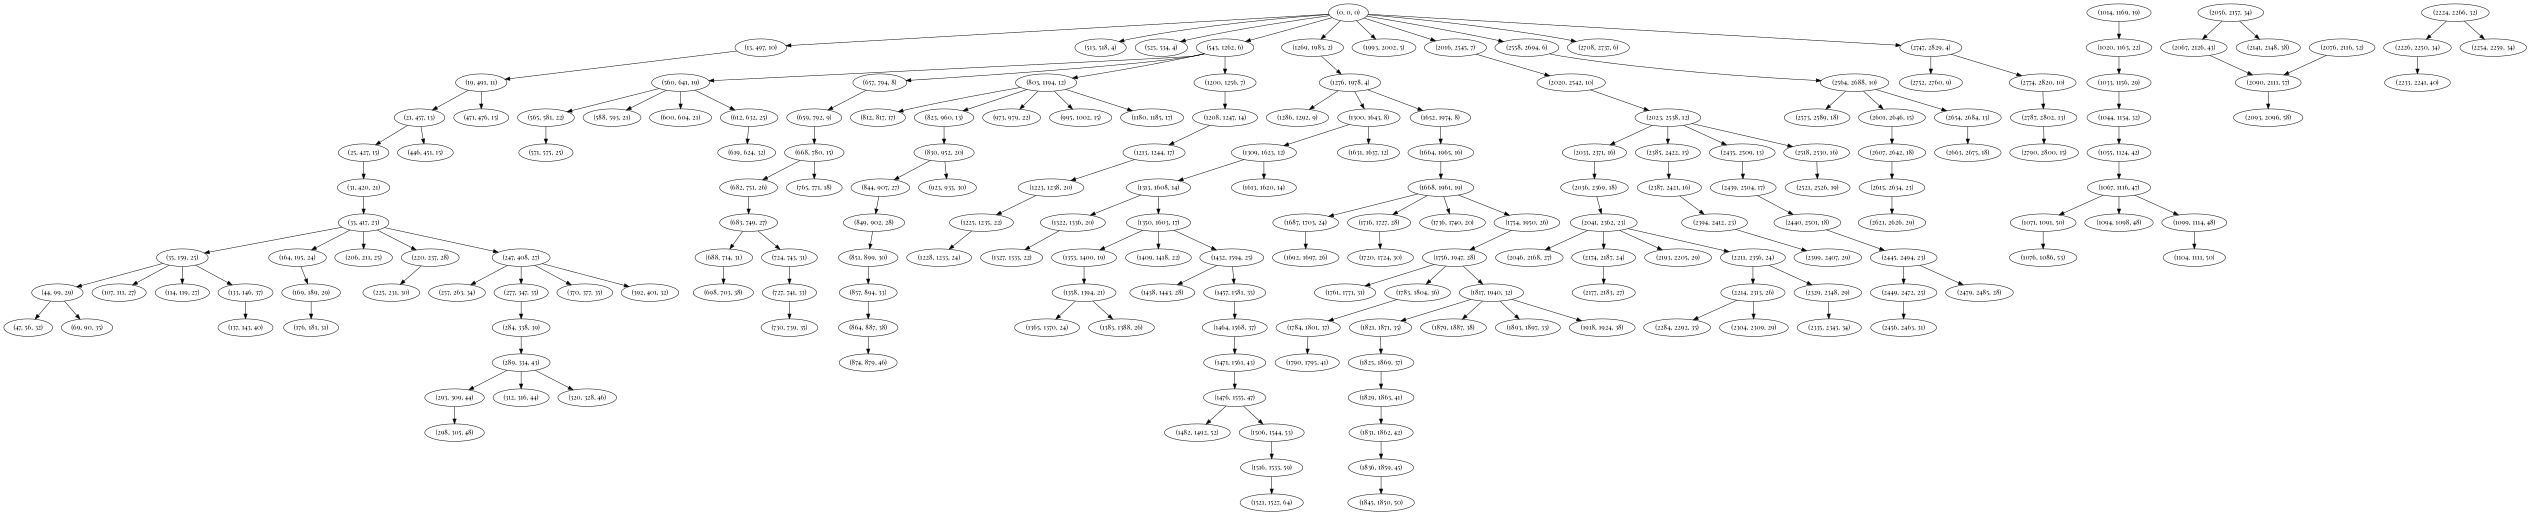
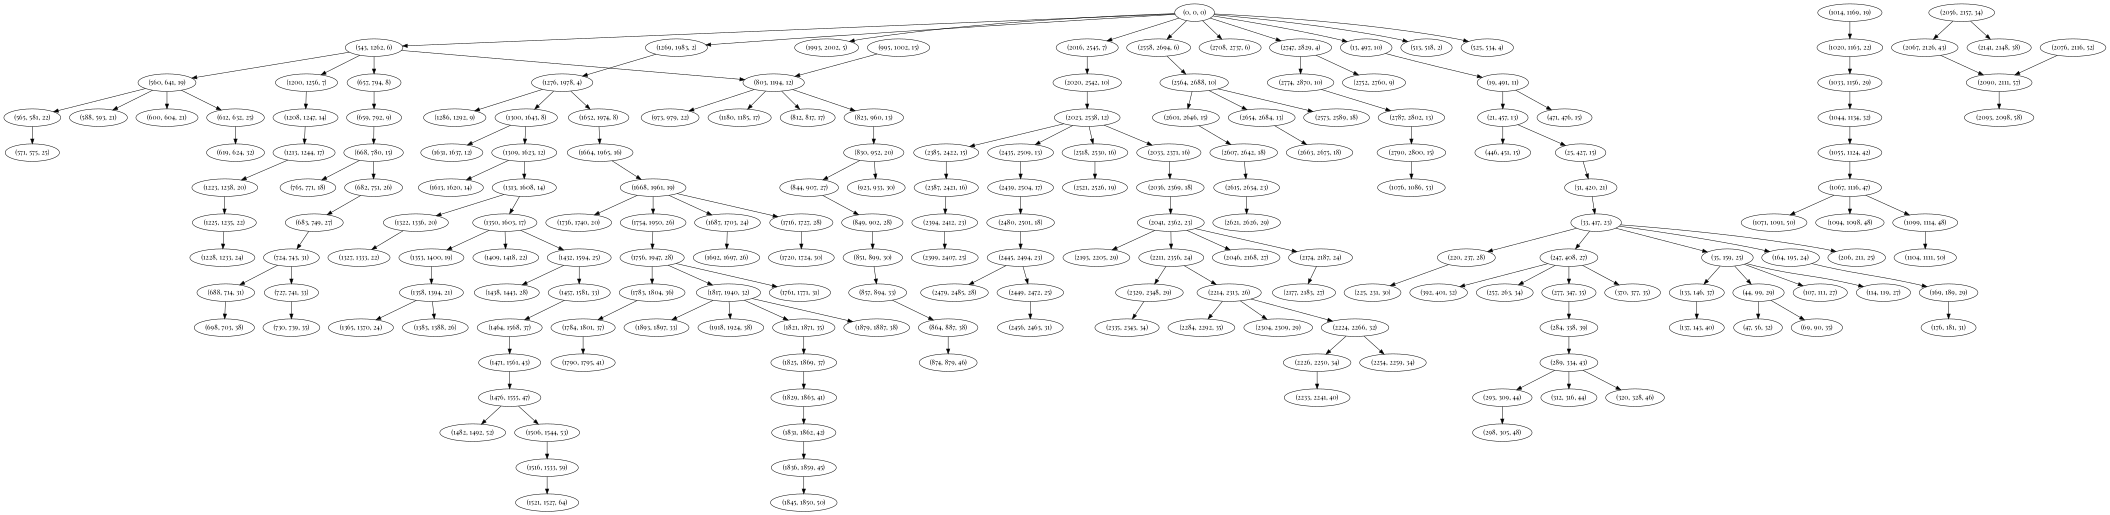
node "(513, 518, 4)": label "(513, 518, 4)" -> "(513, 518, 2)"
node "(2774, 2820, 10)": label "(2774, 2820, 10)" -> "(2774, 2870, 10)"
edge "(803, 1194, 12)" -> "(995, 1002, 15)": reversed
node "(2093, 2096, 58)": label "(2093, 2096, 58)" -> "(2093, 2098, 58)"
node "(2440, 2501, 18)": label "(2440, 2501, 18)" -> "(2480, 2501, 18)"
edge "(683, 749, 27)" -> "(688, 714, 31)": now "(724, 743, 31)" -> "(688, 714, 31)"
edge "(1071, 1091, 50)" -> "(1076, 1086, 53)": now "(2790, 2800, 15)" -> "(1076, 1086, 53)"
node "(2399, 2407, 29)": label "(2399, 2407, 29)" -> "(2399, 2407, 25)"
edge "(2214, 2313, 26)" -> "(2224, 2266, 32)": added
